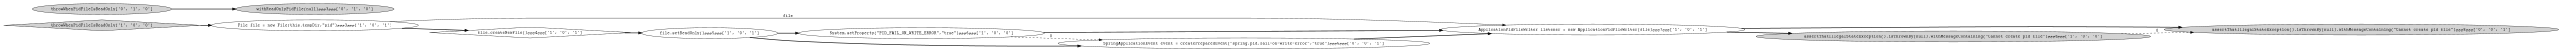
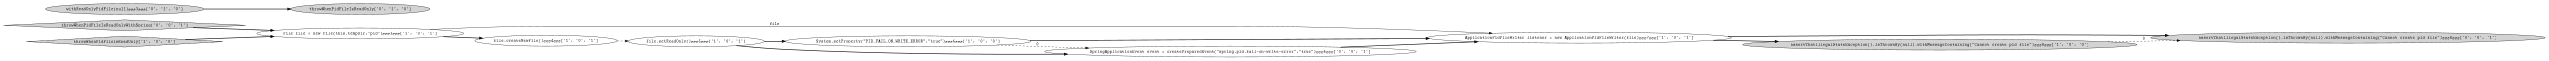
edge "throwWhenPidFileIsReadOnly['0', '1', '0']" -> "withReadOnlyPidFile(null)@@@3@@@['0', '1', '0']": reversed
node "throwWhenPidFileIsReadOnlyWithSpring['0', '0', '1']": added
node "file.createNewFile()@@@4@@@['1', '0', '1']": shape diamond -> ellipse
edge "file.createNewFile()@@@4@@@['1', '0', '1']" -> "file.setReadOnly()@@@5@@@['1', '0', '1']": style bold -> dashed
